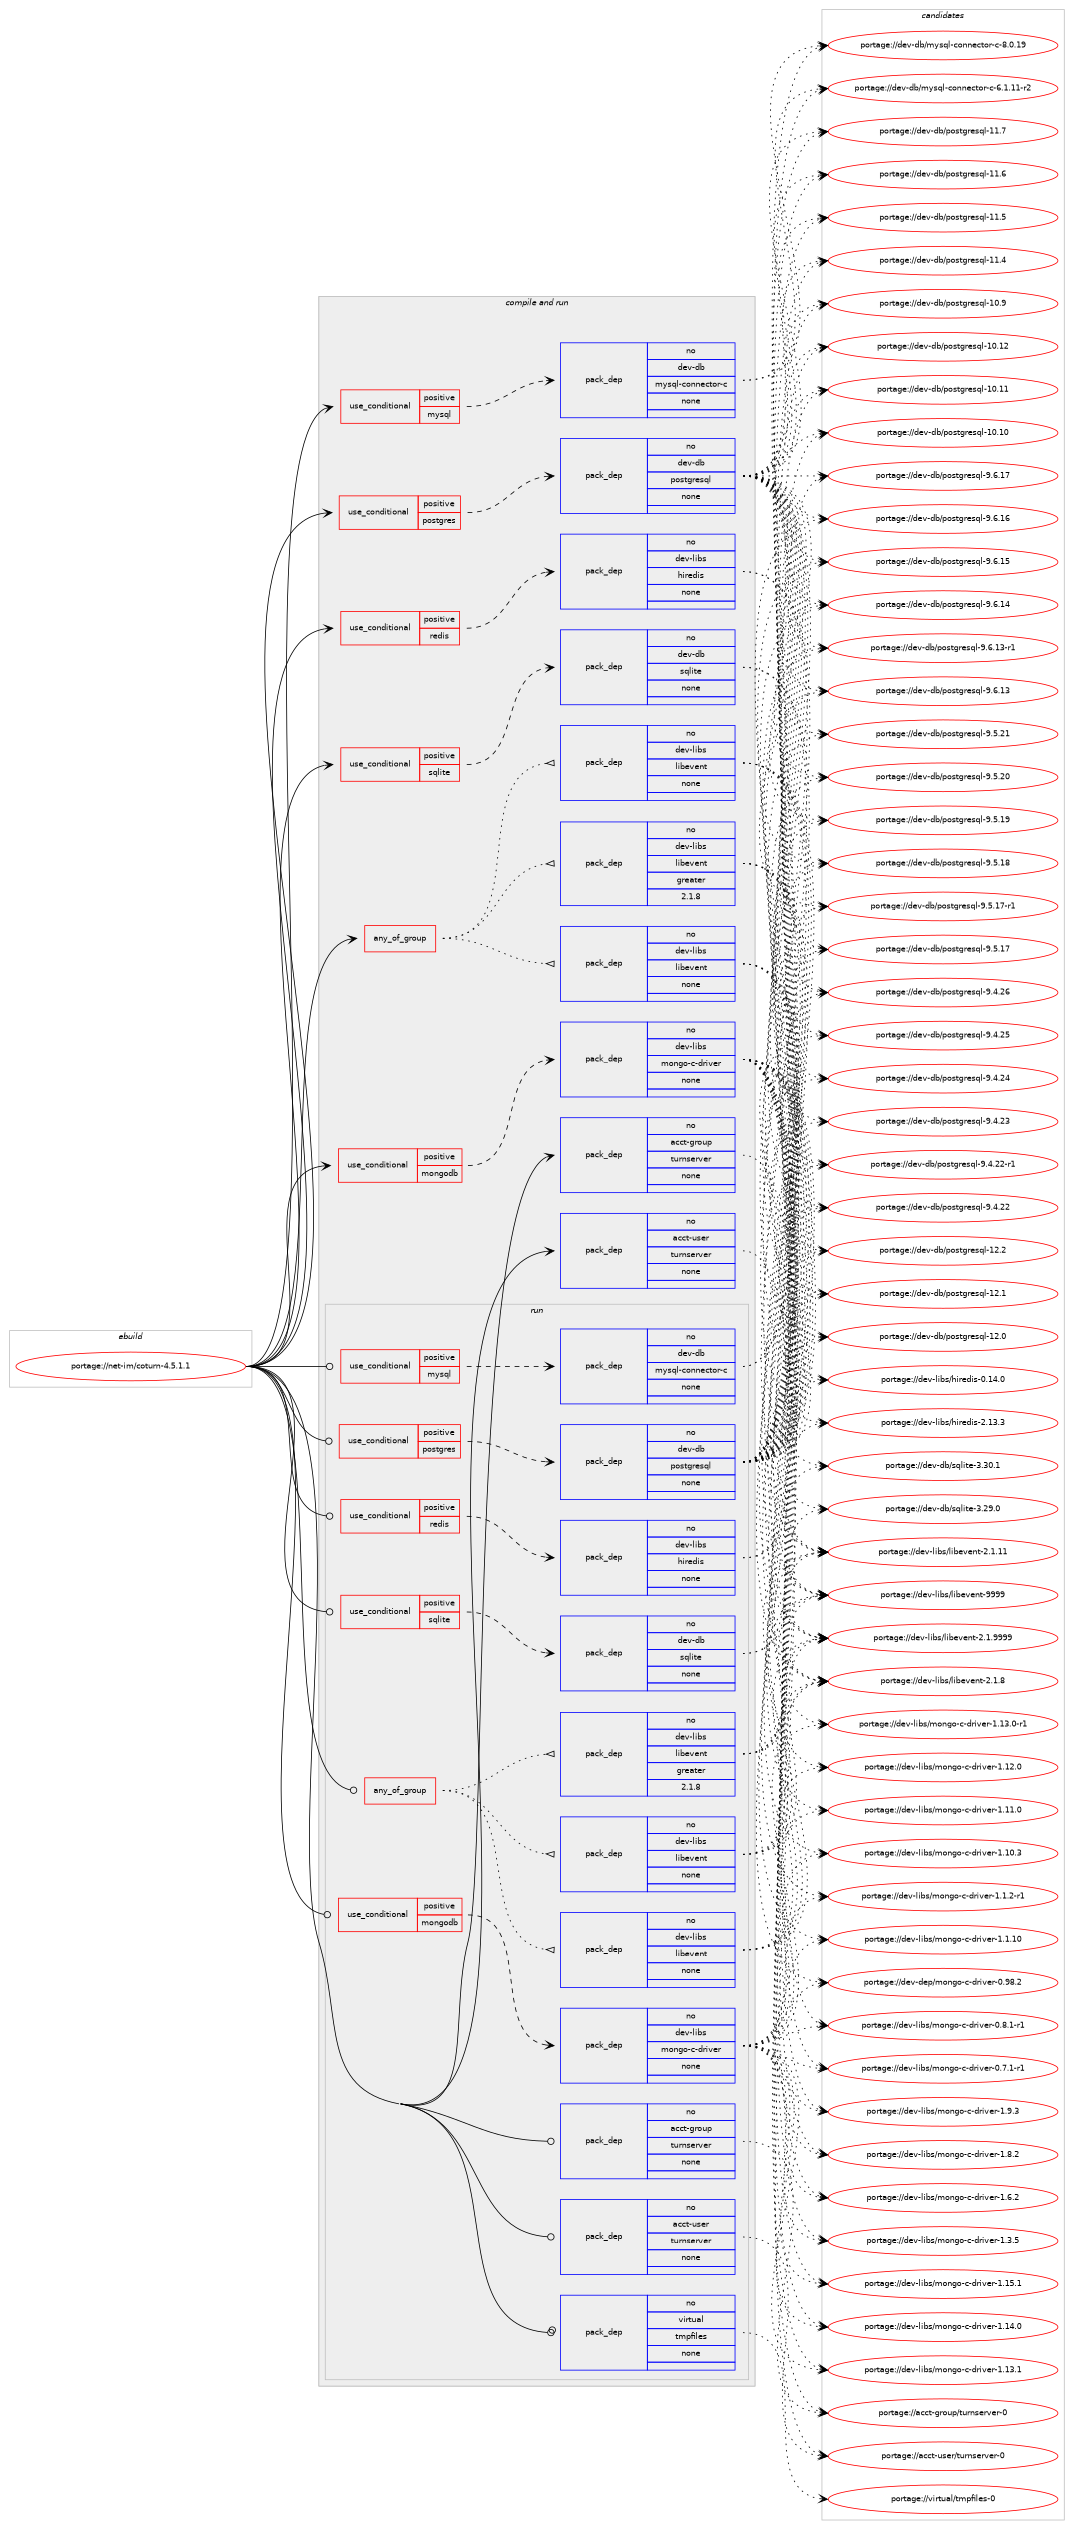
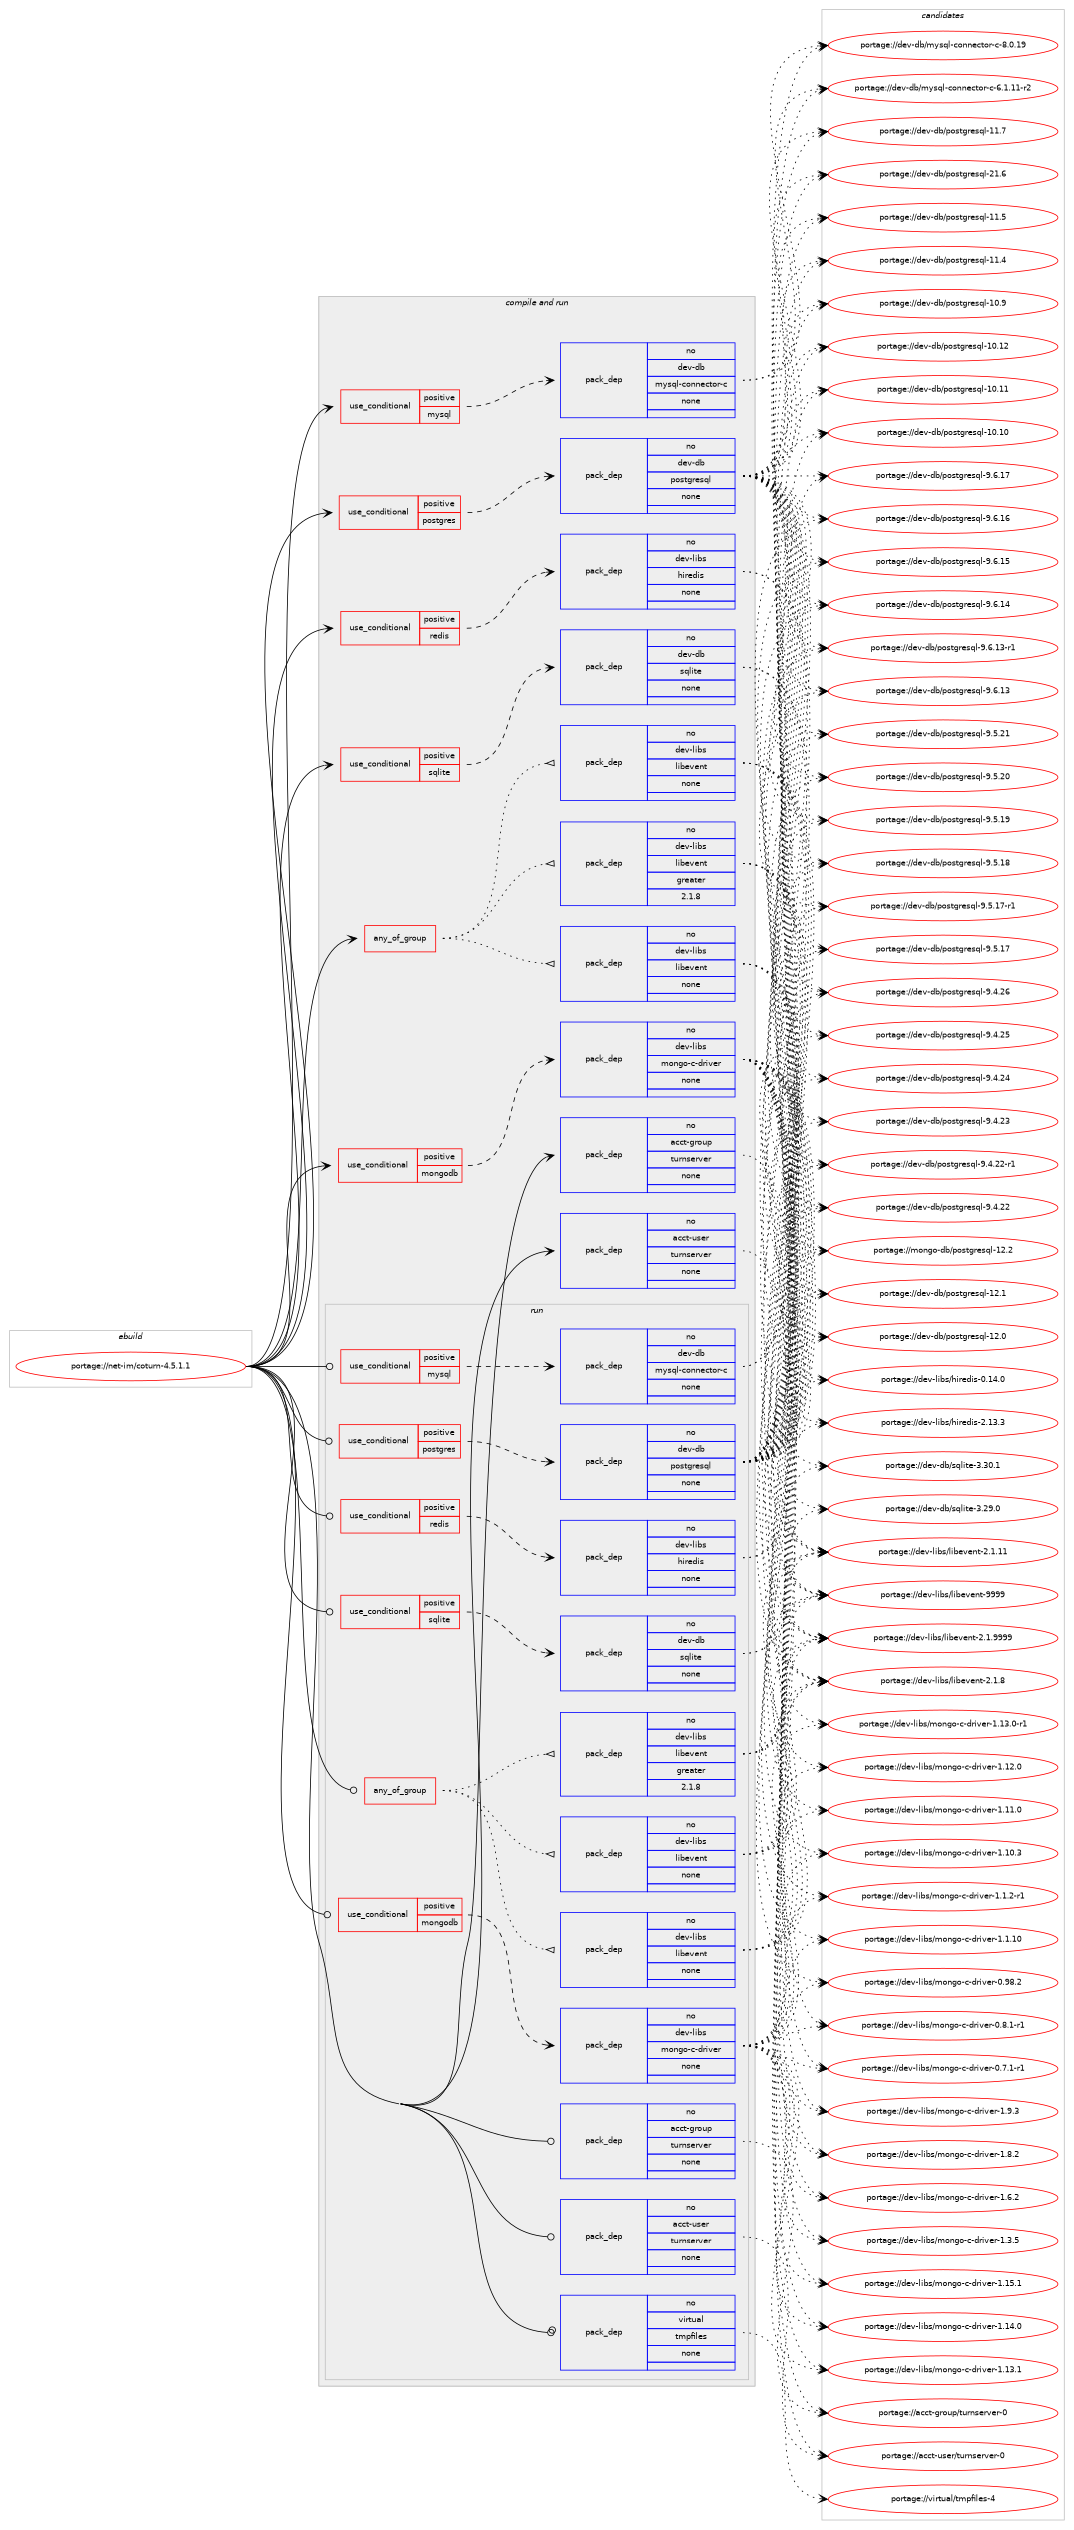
node "portage://dev-db/postgresql-11.6": label "portage://dev-db/postgresql-11.6" -> "portage://dev-db/postgresql-21.6"
node "portage://dev-db/postgresql-12.2": label "portage://dev-db/postgresql-12.2" -> "portage://mongo-db/postgresql-12.2"
node "portage://dev-dep/mongo-c-driver-0.98.2": label "portage://dev-dep/mongo-c-driver-0.98.2" -> "portage://dev-libs/mongo-c-driver-0.98.2"
node "portage://virtual/tmpfiles-0": label "portage://virtual/tmpfiles-0" -> "portage://virtual/tmpfiles-4"
